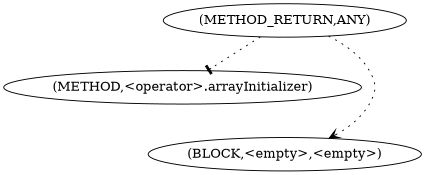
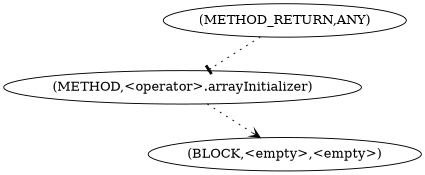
edge "(METHOD_RETURN,ANY)" -> "(BLOCK,<empty>,<empty>)": now "(METHOD,<operator>.arrayInitializer)" -> "(BLOCK,<empty>,<empty>)"
